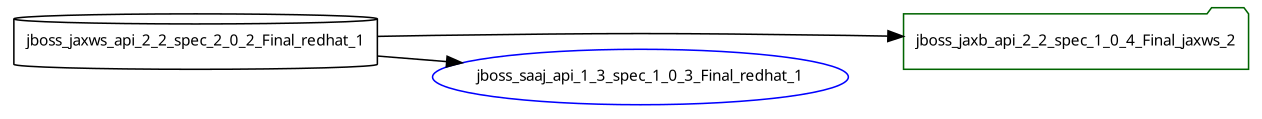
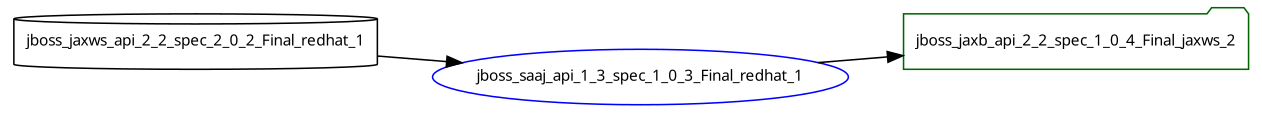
edge "jboss_jaxws_api_2_2_spec_2_0_2_Final_redhat_1" -> "jboss_jaxb_api_2_2_spec_1_0_4_Final_jaxws_2": now "jboss_saaj_api_1_3_spec_1_0_3_Final_redhat_1" -> "jboss_jaxb_api_2_2_spec_1_0_4_Final_jaxws_2"
